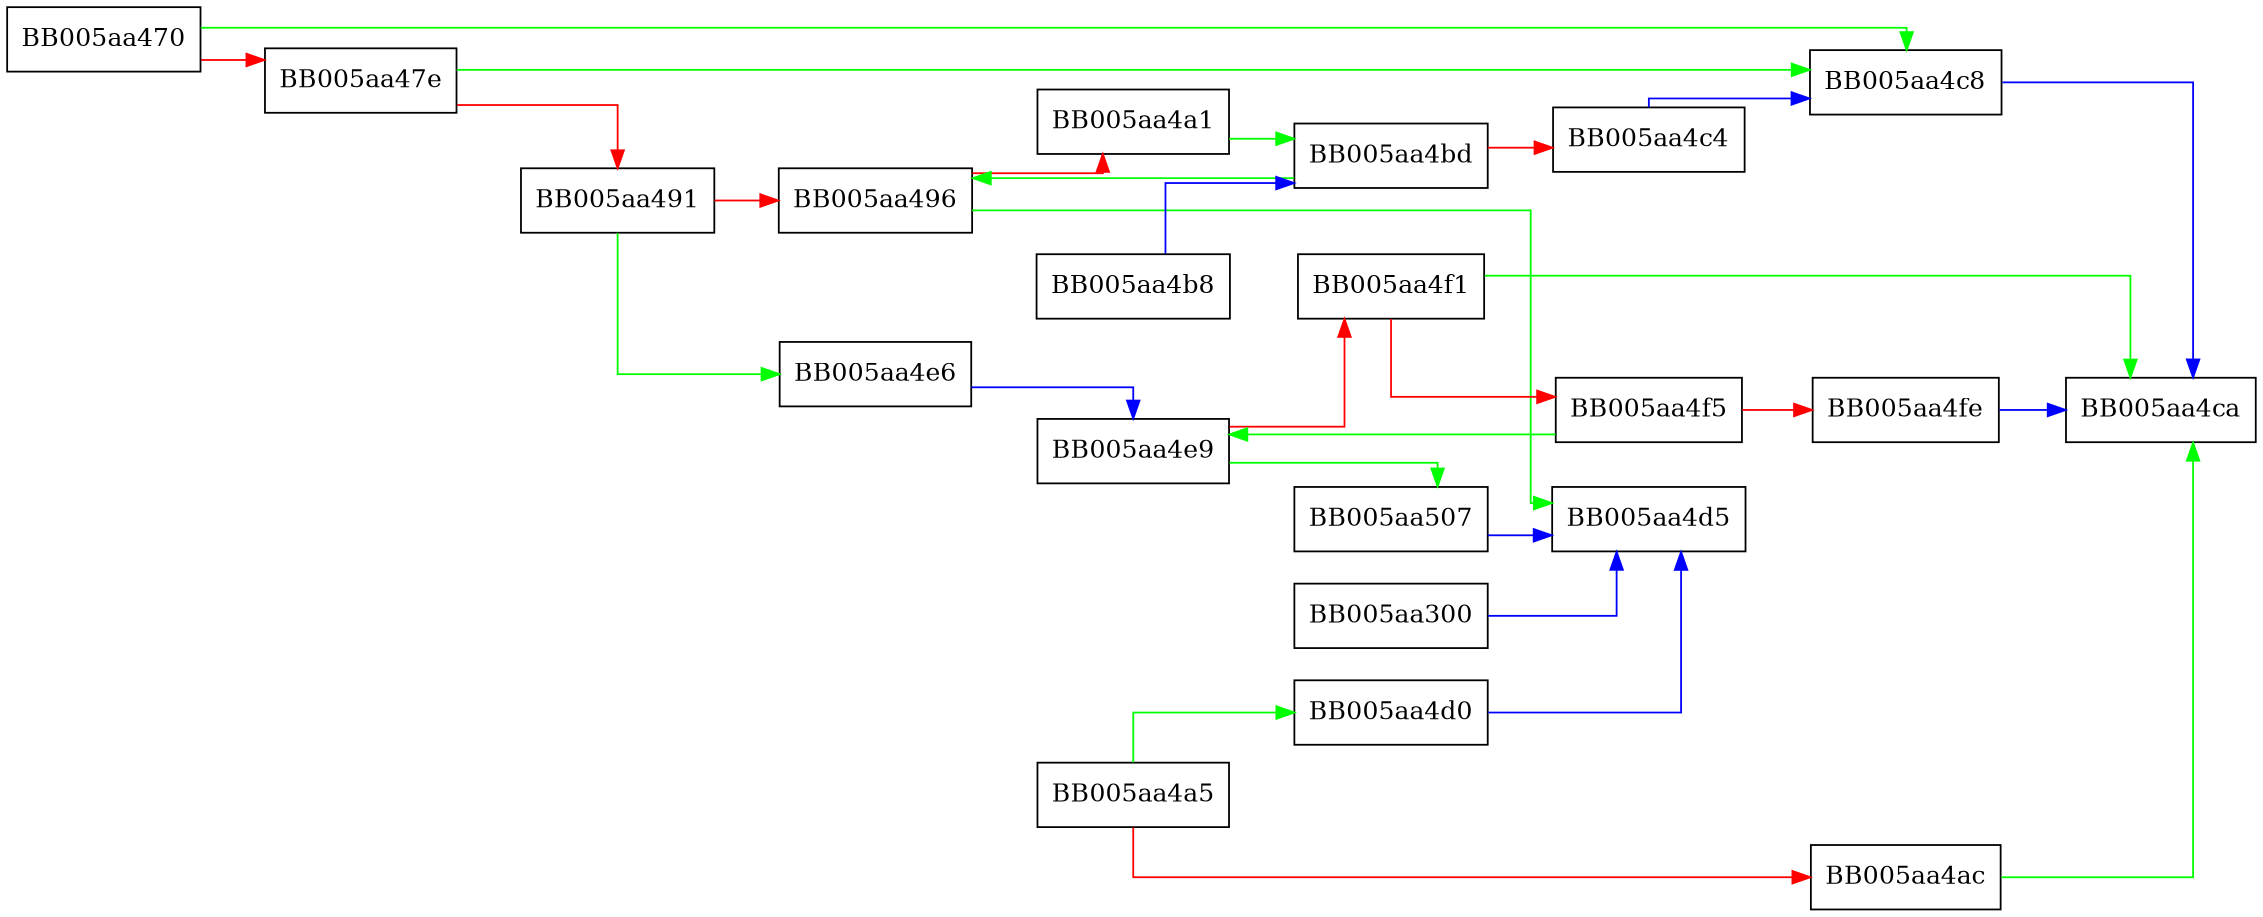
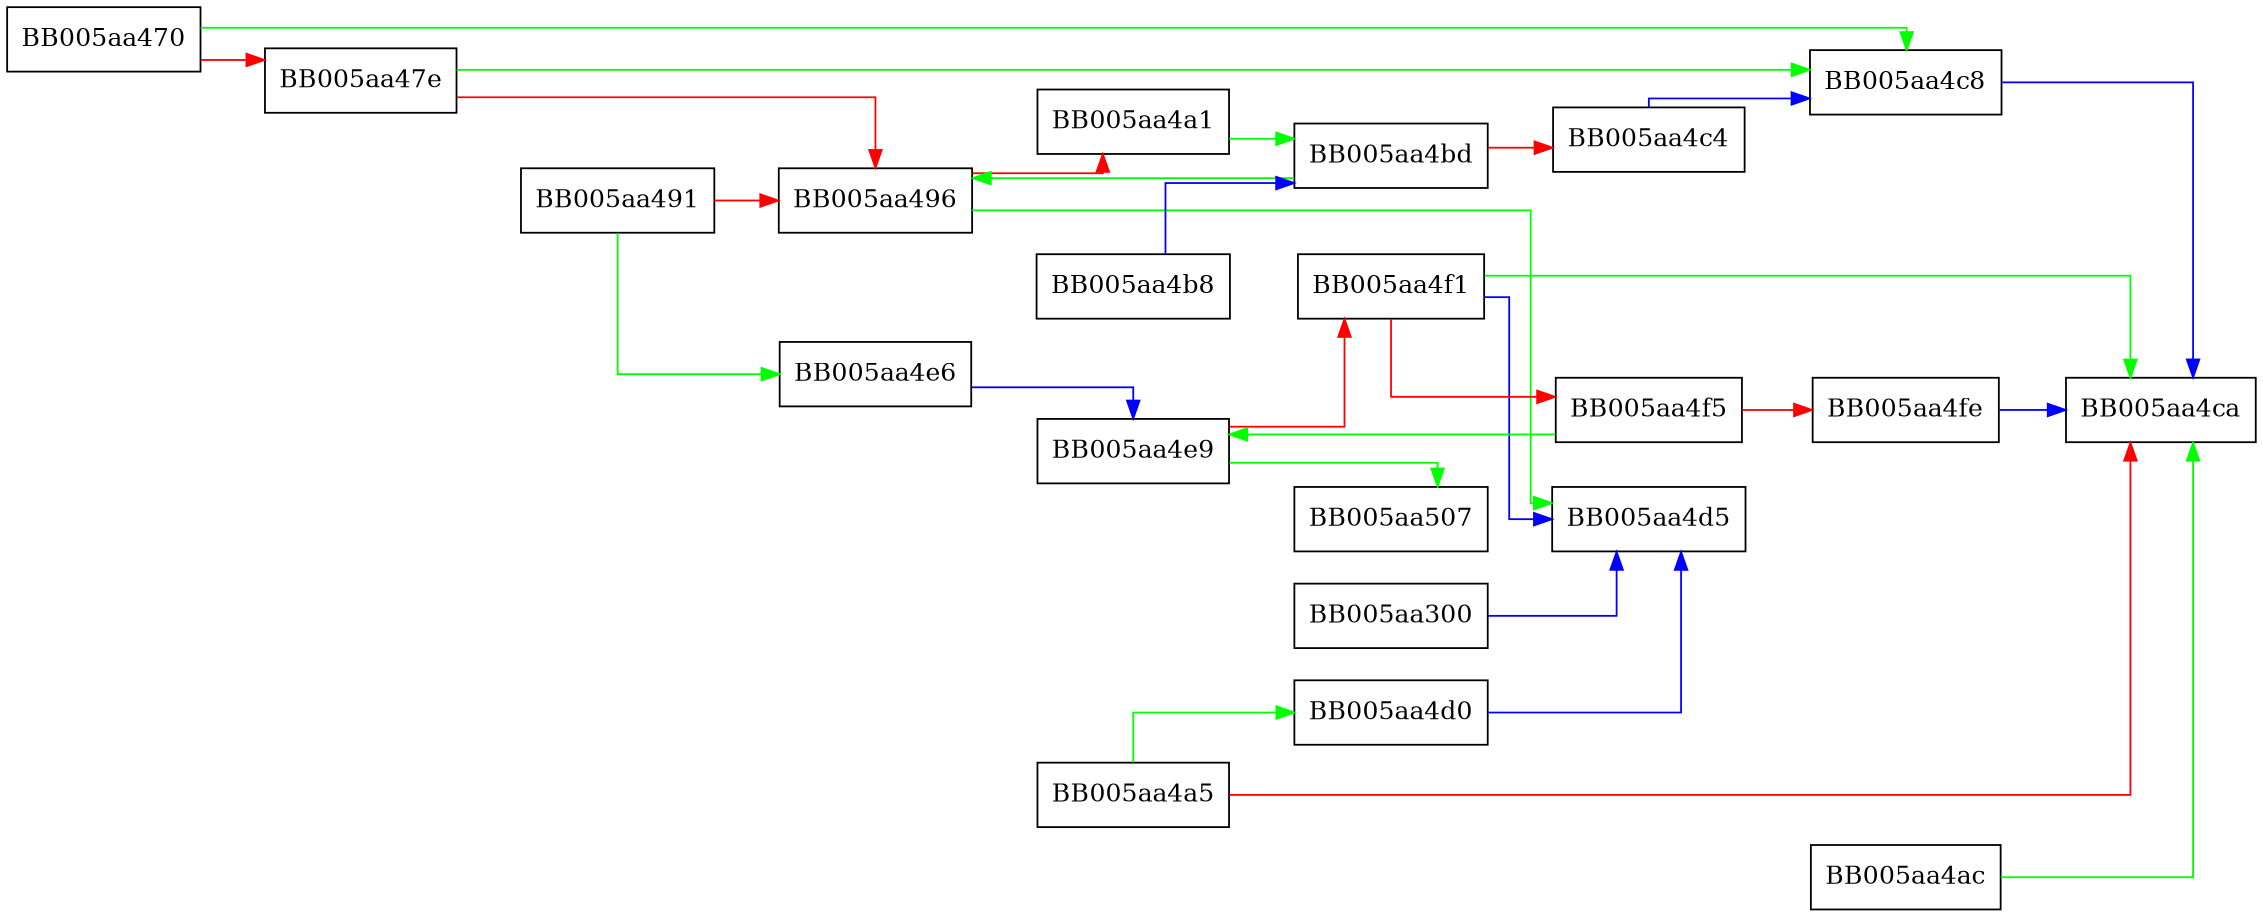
edge "BB005aa47e" -> "BB005aa491": now "BB005aa47e" -> "BB005aa496"
edge "BB005aa507" -> "BB005aa4d5": now "BB005aa4f1" -> "BB005aa4d5"
edge "BB005aa4a5" -> "BB005aa4ac": now "BB005aa4a5" -> "BB005aa4ca"
